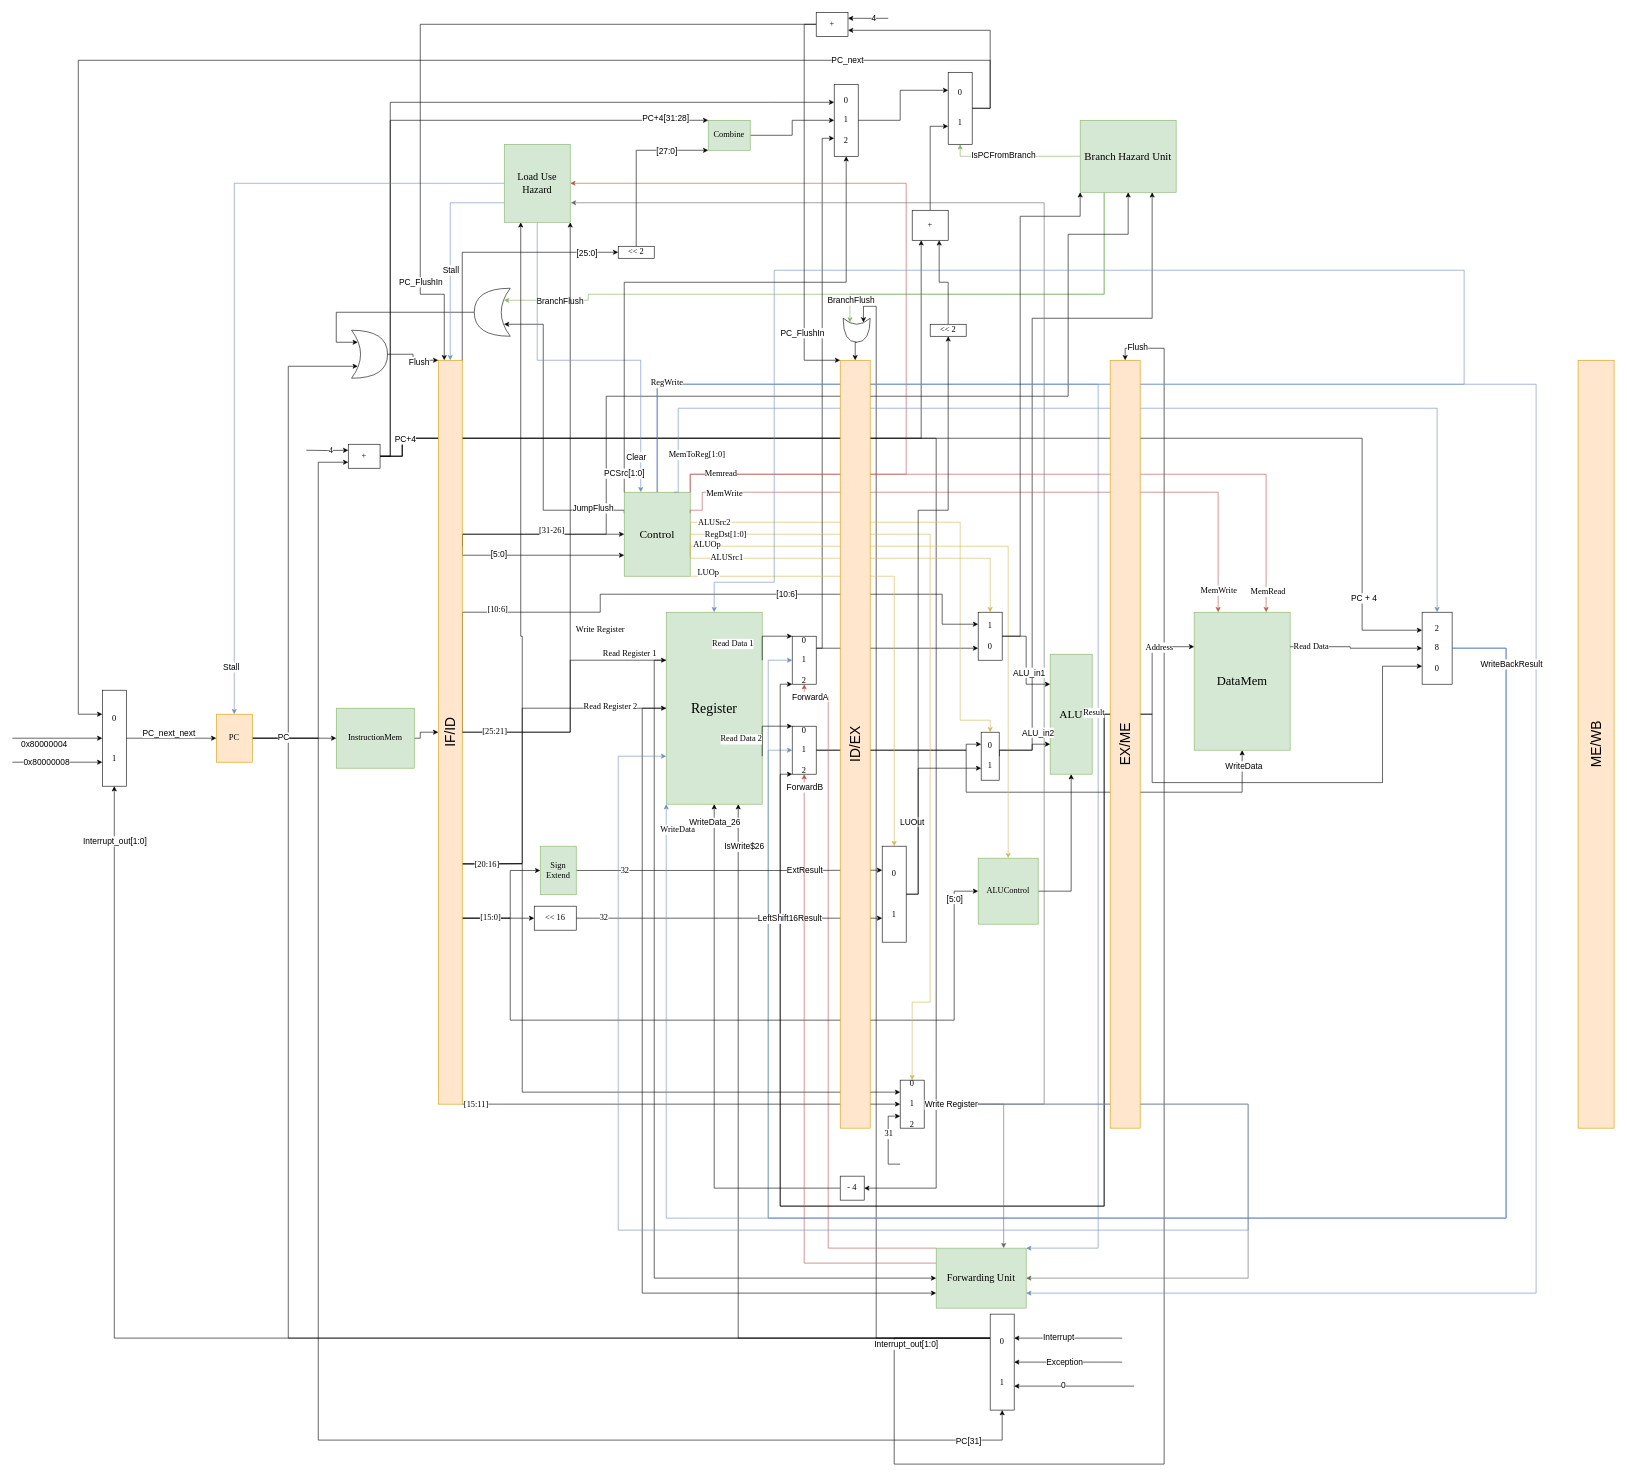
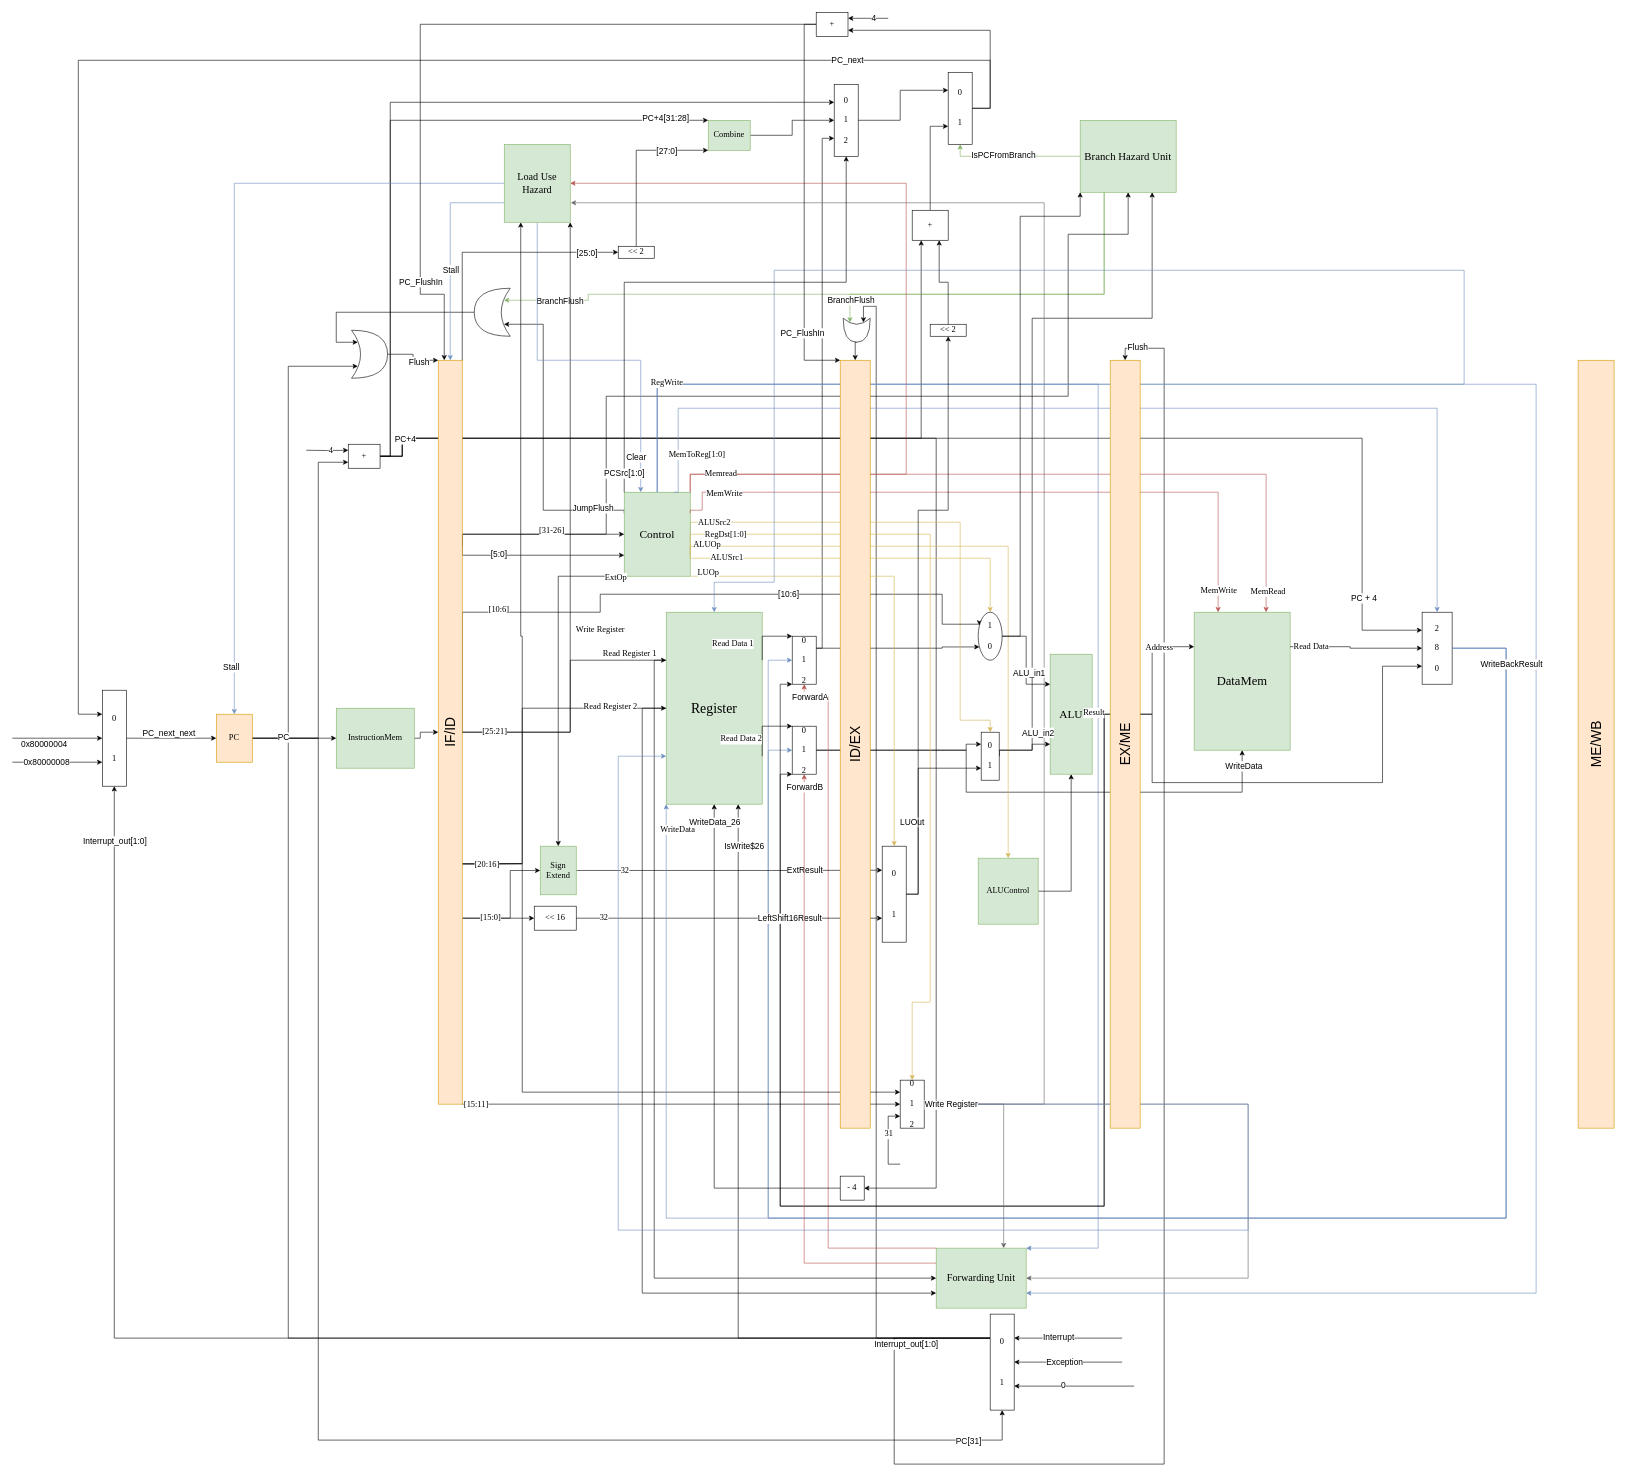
edge "Control" -> "Sign Extend": added, label "ExtOp"
node "10": shape rectangle -> ellipse
edge "IF/ID" -> "ALUControl": removed, label "[5:0]"
